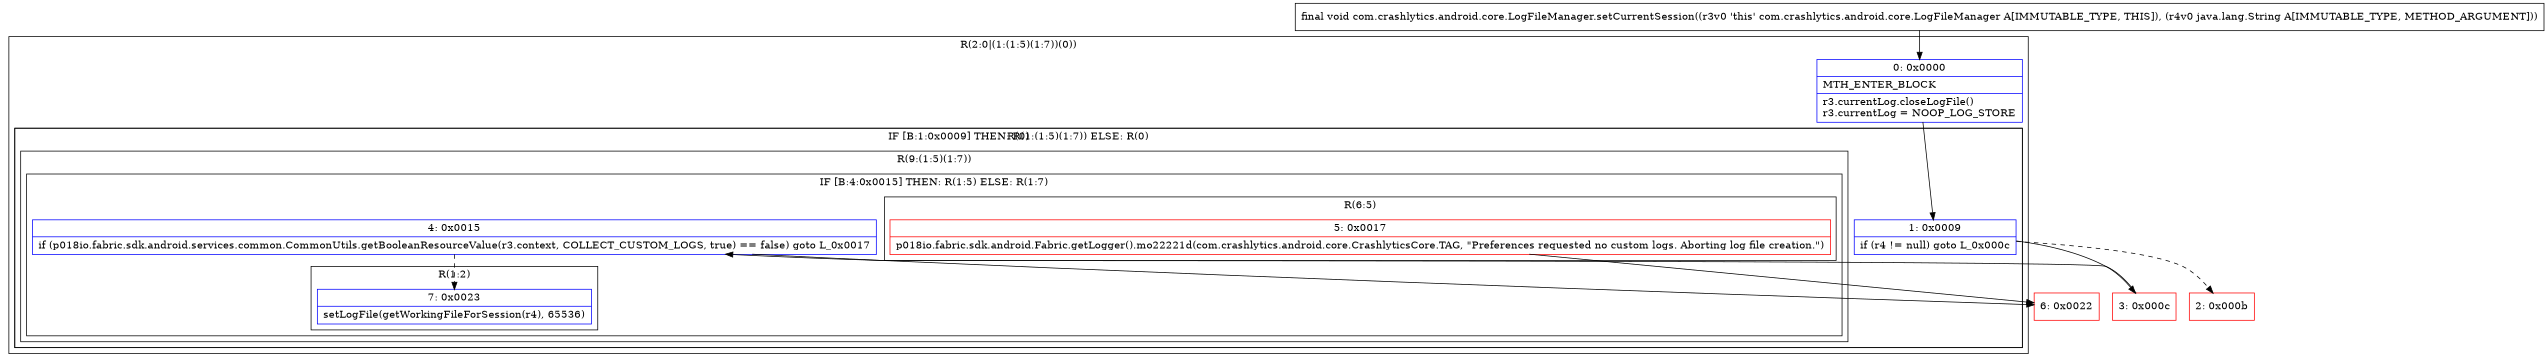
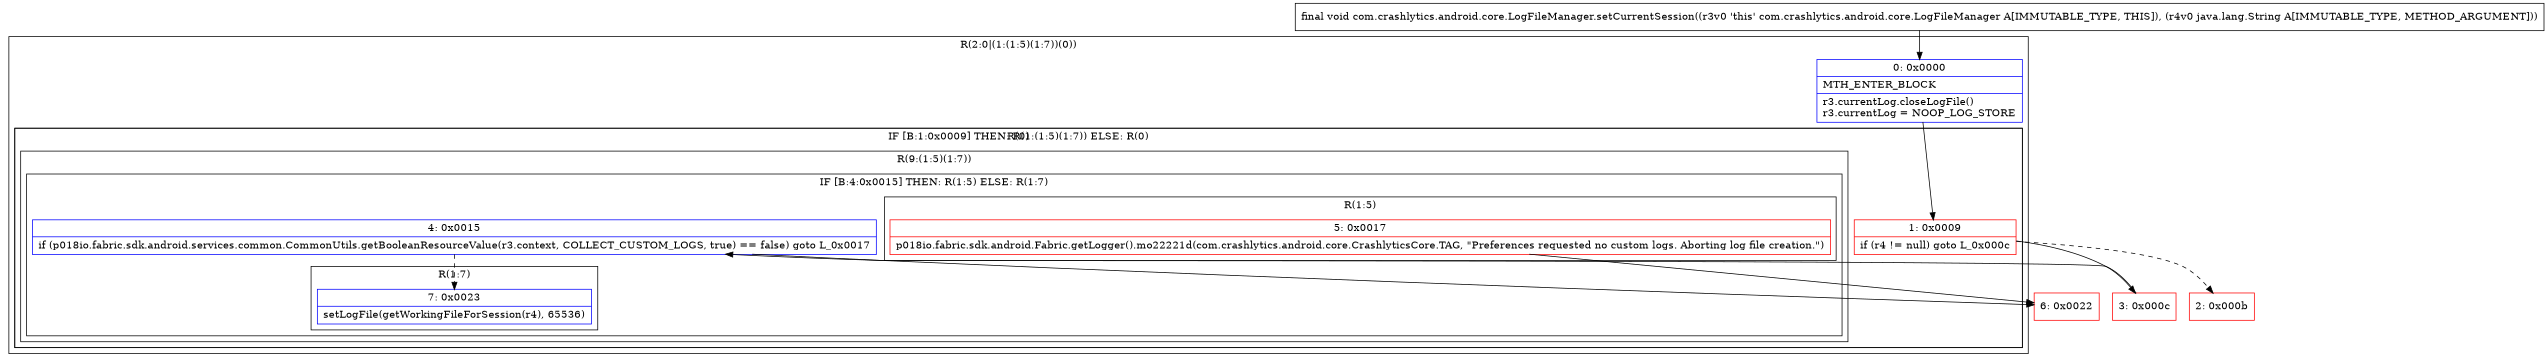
cluster "R(6:5)": label "R(6:5)" -> "R(1:5)"
node "1: 0x0009": color blue -> red
cluster "R(1:2)": label "R(1:2)" -> "R(1:7)"
